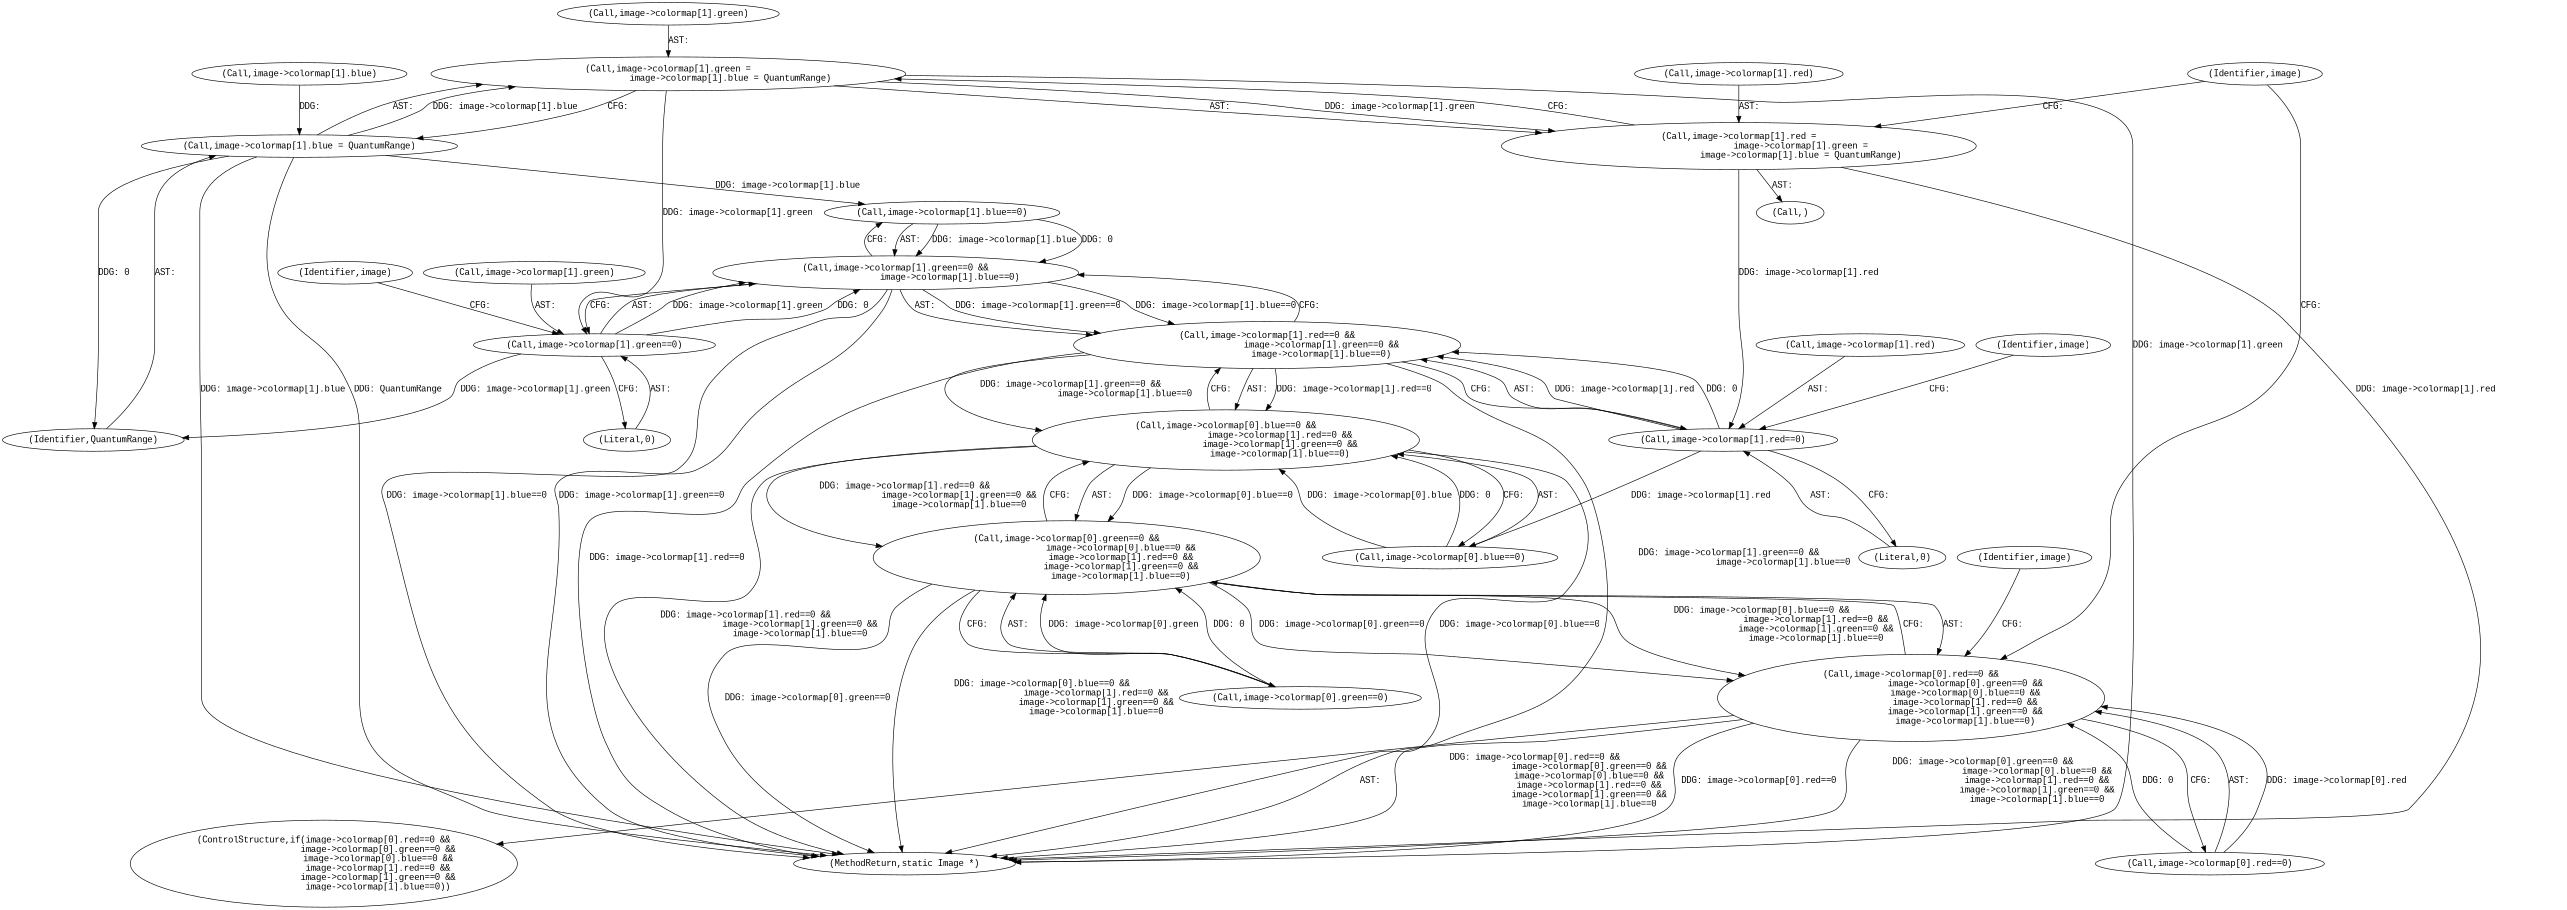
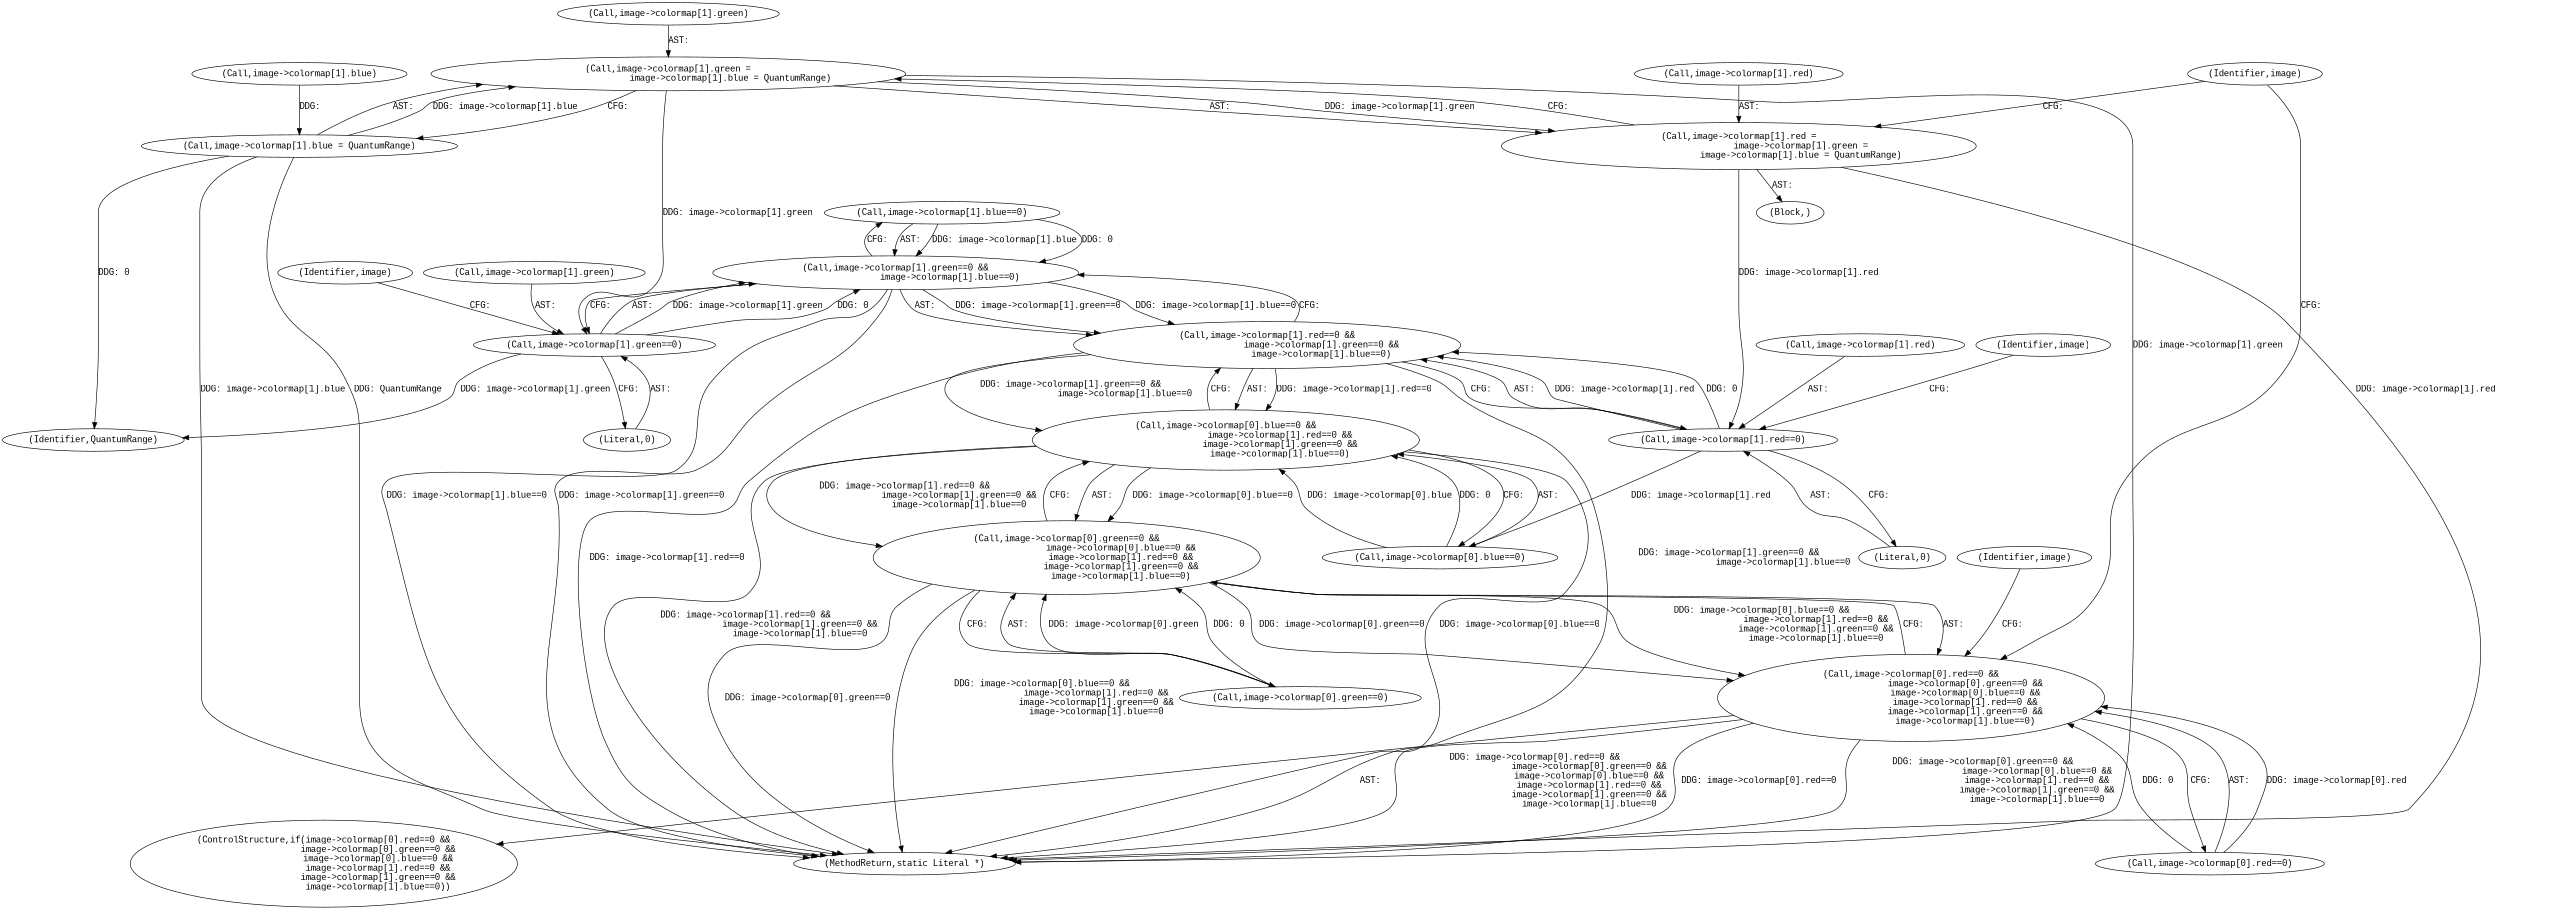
edge "(Call,image->colormap[1].blue = QuantumRange)" -> "(Call,image->colormap[1].blue==0)": removed, label "DDG: image->colormap[1].blue"
node "(Call,)": label "(Call,)" -> "(Block,)"
edge "(Identifier,QuantumRange)" -> "(Call,image->colormap[1].blue = QuantumRange)": removed, label "AST:"
node "(MethodReturn,static Image *)": label "(MethodReturn,static Image *)" -> "(MethodReturn,static Literal *)"
